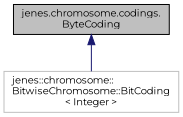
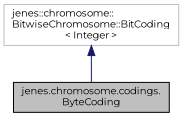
edge "jenes::chromosome:: BitwiseChromosome::BitCoding < Integer >" -> "jenes.chromosome.codings. ByteCoding": reversed
